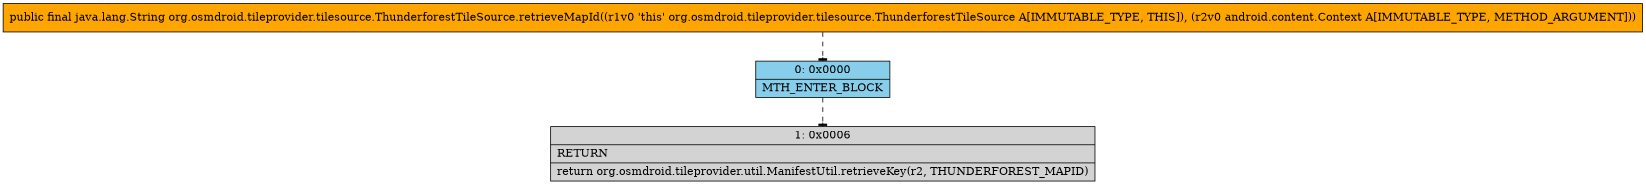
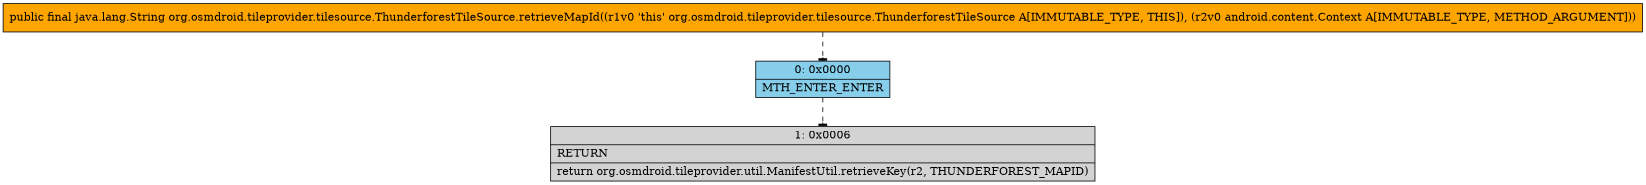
node "0: 0x0000": text "MTH_ENTER_BLOCK" -> "MTH_ENTER_ENTER"
